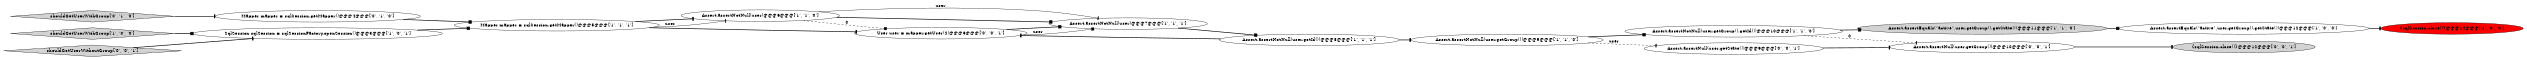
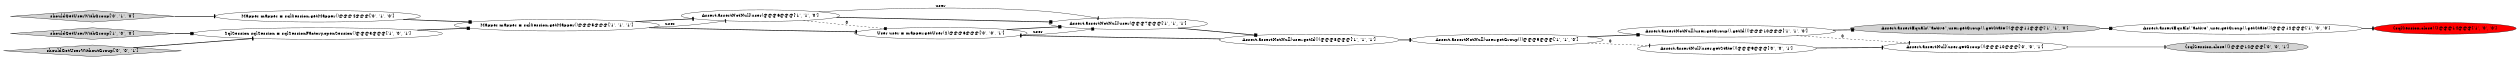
edge "Assert.assertNotNull(user.getGroup())@@@9@@@['1', '1', '0']" -> "Assert.assertNull(user.getState())@@@9@@@['0', '0', '1']": label "user" -> "0"
edge "Assert.assertNull(user.getGroup())@@@10@@@['0', '0', '1']" -> "{sqlSession.close()}@@@12@@@['0', '0', '1']": style bold -> solid
